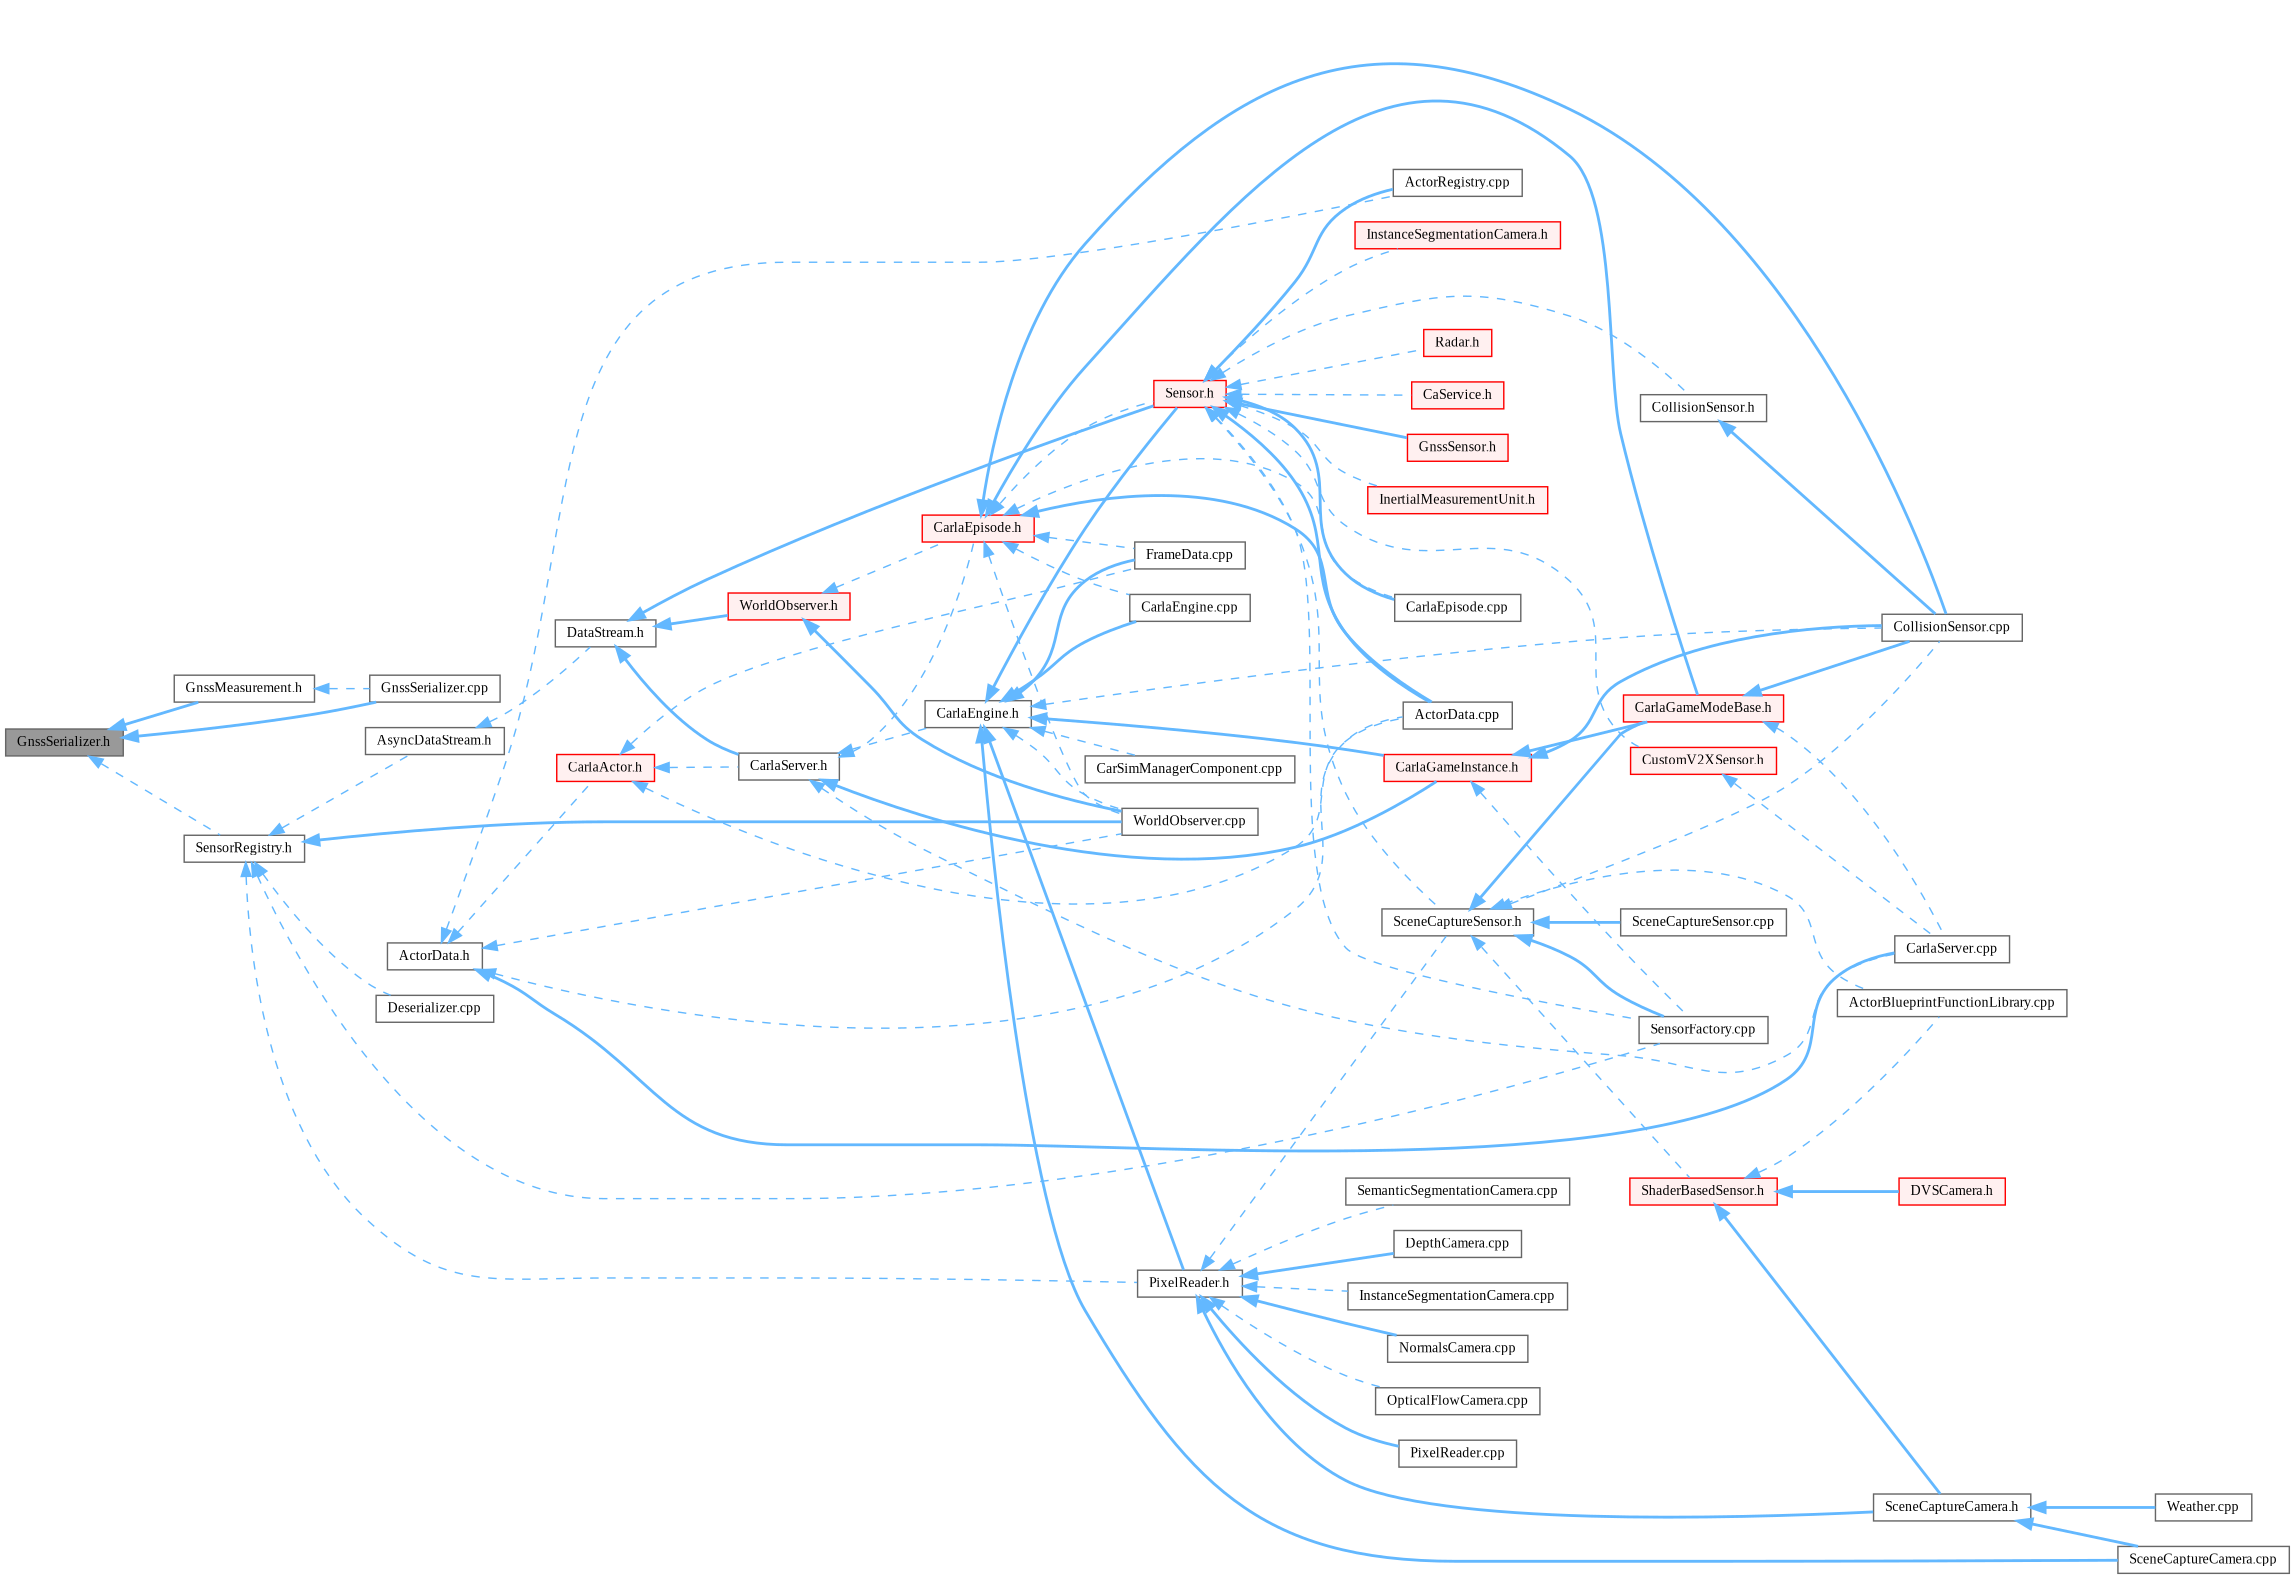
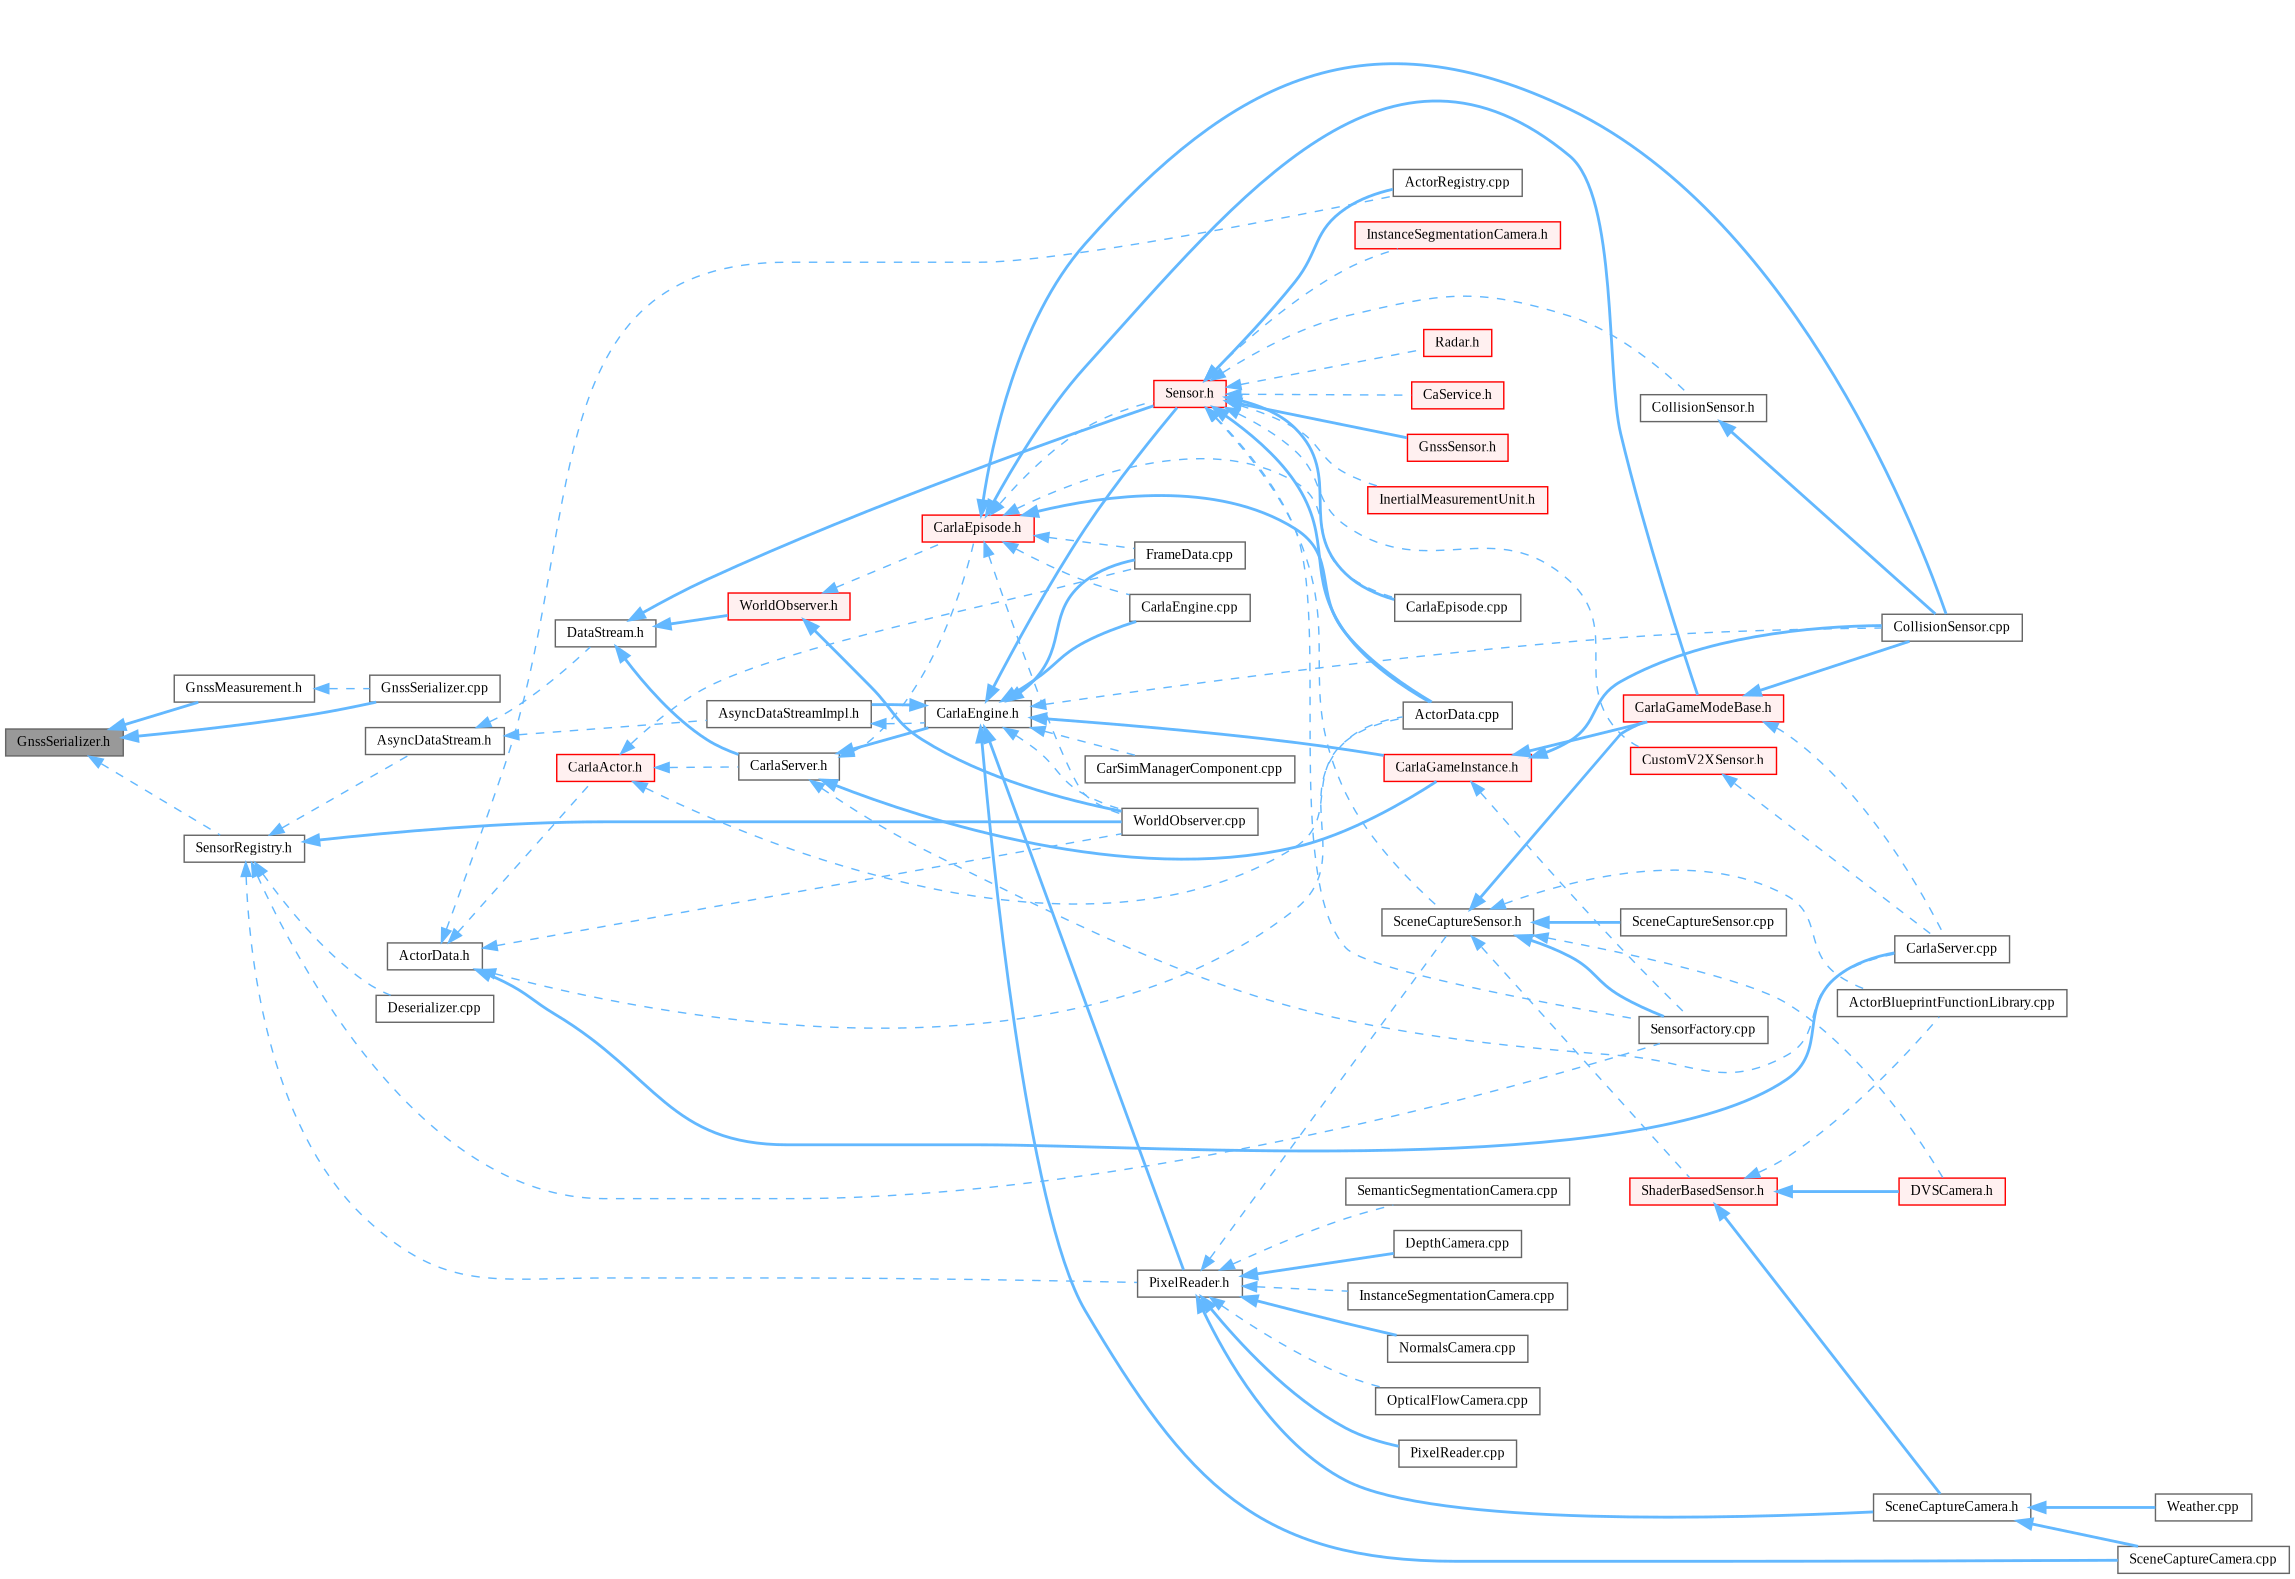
node "AsyncDataStreamImpl.h": added
edge "CarlaEngine.h" -> "CarlaServer.h": style dashed -> bold
edge "CollisionSensor.cpp" -> "SceneCaptureSensor.h": now "DVSCamera.h" -> "SceneCaptureSensor.h"
